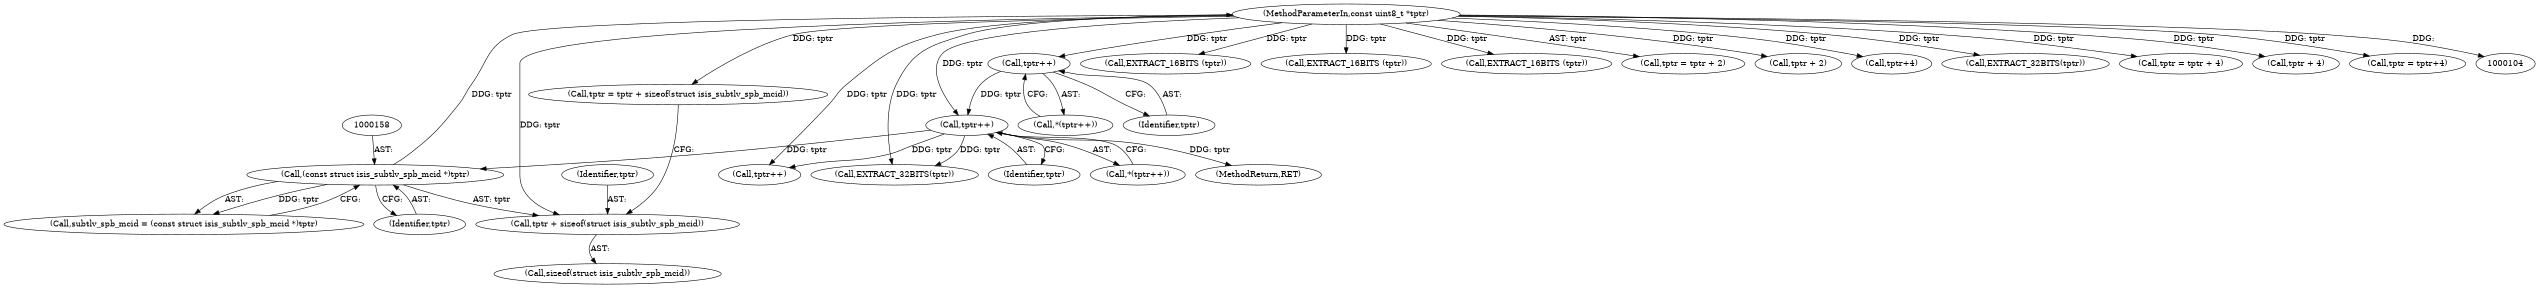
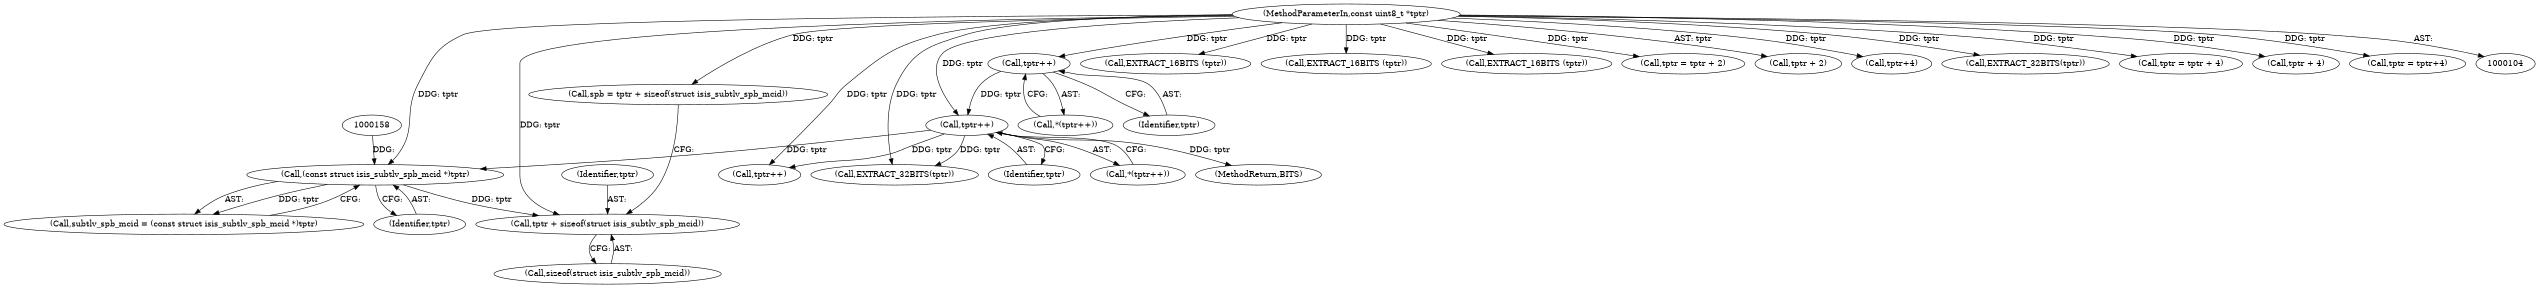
edge "(Call,(const struct isis_subtlv_spb_mcid *)tptr)" -> "(MethodParameterIn,const uint8_t *tptr)": reversed
edge "(MethodParameterIn,const uint8_t *tptr)" -> "(Call,tptr = tptr + 2)": label "AST: tptr" -> "DDG: tptr"
edge "(MethodParameterIn,const uint8_t *tptr)" -> "(Call,tptr + 2)": label "DDG: tptr" -> "AST: tptr"
edge "(MethodParameterIn,const uint8_t *tptr)" -> "1000104": label "DDG: " -> "AST: "
node "(Call,tptr = tptr + sizeof(struct isis_subtlv_spb_mcid))": label "(Call,tptr = tptr + sizeof(struct isis_subtlv_spb_mcid))" -> "(Call,spb = tptr + sizeof(struct isis_subtlv_spb_mcid))"
edge "1000158" -> "(Call,(const struct isis_subtlv_spb_mcid *)tptr)": label "AST: " -> "DDG: "
node "(MethodReturn,RET)": label "(MethodReturn,RET)" -> "(MethodReturn,BITS)"
edge "(Call,(const struct isis_subtlv_spb_mcid *)tptr)" -> "(Call,tptr + sizeof(struct isis_subtlv_spb_mcid))": label "AST: tptr" -> "DDG: tptr"
edge "(Call,tptr + sizeof(struct isis_subtlv_spb_mcid))" -> "(Call,sizeof(struct isis_subtlv_spb_mcid))": label "AST: " -> "CFG: "
edge "(Call,sizeof(struct isis_subtlv_spb_mcid))" -> "(Call,tptr + sizeof(struct isis_subtlv_spb_mcid))": added, label "AST:"
